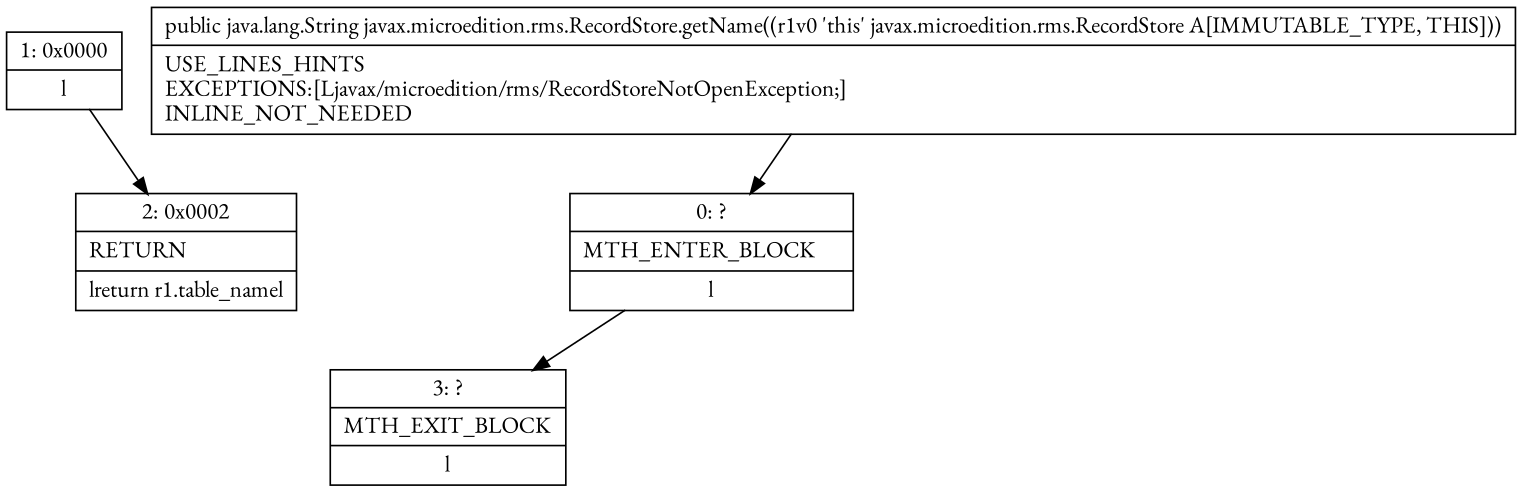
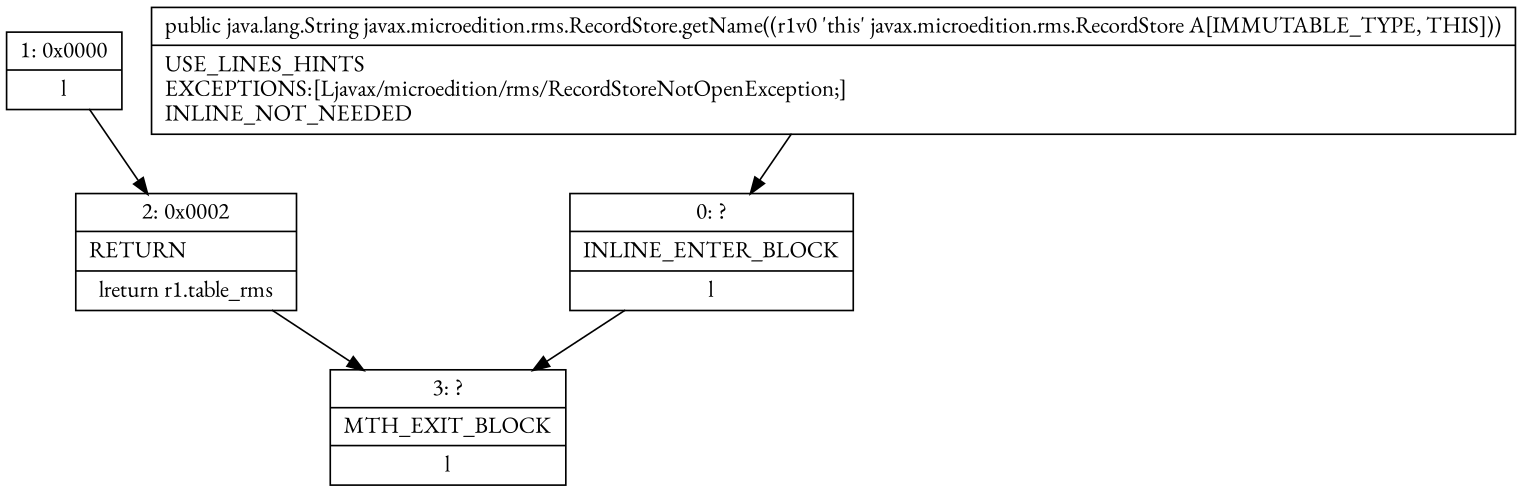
node "0: ?": text "MTH_ENTER_BLOCK" -> "INLINE_ENTER_BLOCK"
node "2: 0x0002": text "lreturn r1.table_namel" -> "lreturn r1.table_rms"
edge "2: 0x0002" -> "3: ?": added
